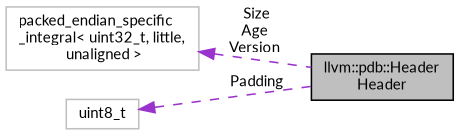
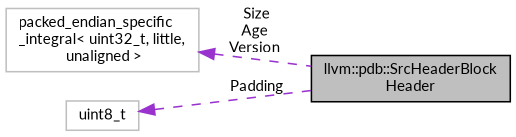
node "llvm::pdb::Header Header": label "llvm::pdb::Header Header" -> "llvm::pdb::SrcHeaderBlock Header"
